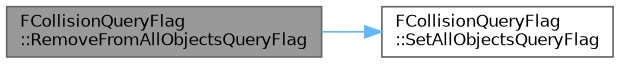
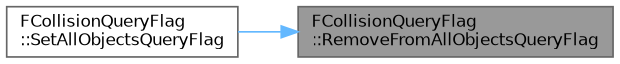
edge "FCollisionQueryFlag ::RemoveFromAllObjectsQueryFlag" -> "FCollisionQueryFlag ::SetAllObjectsQueryFlag": reversed
